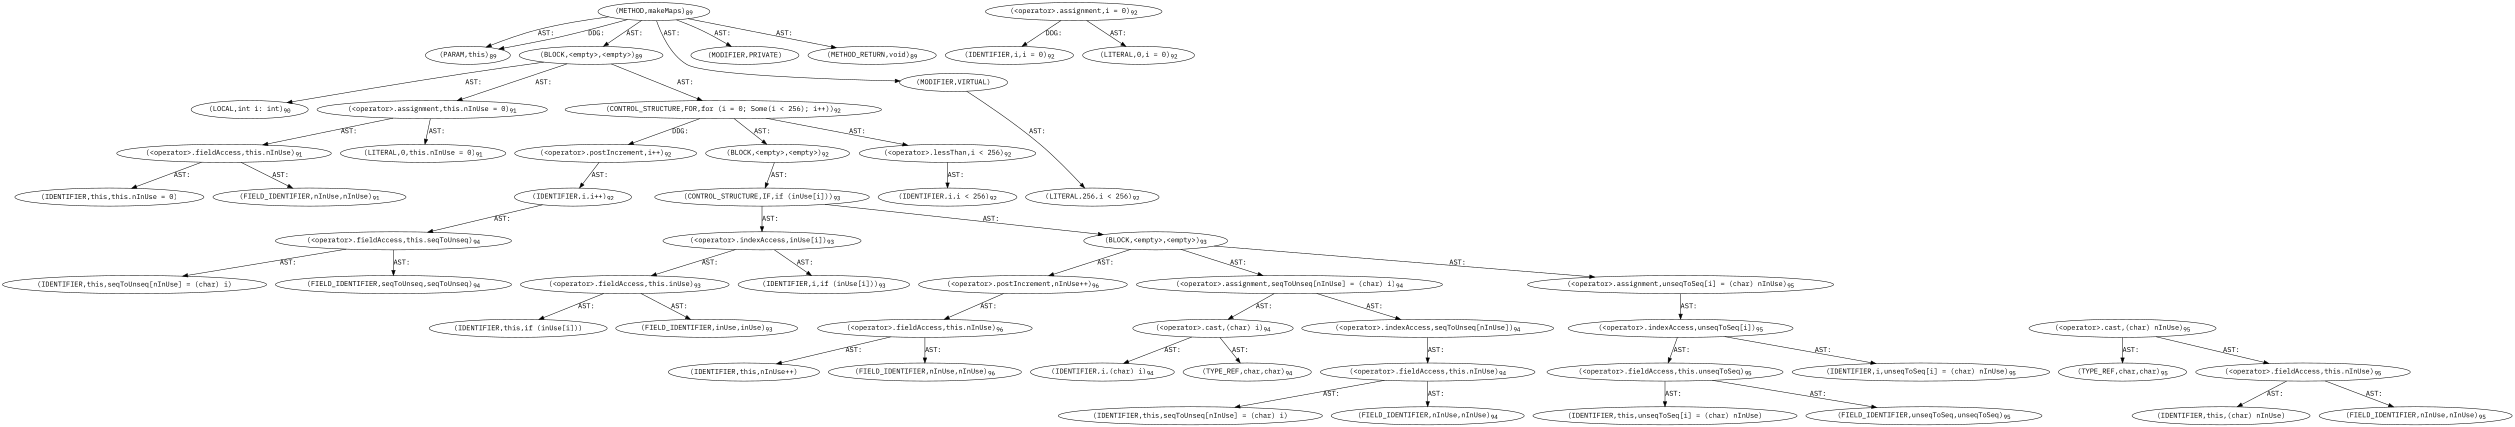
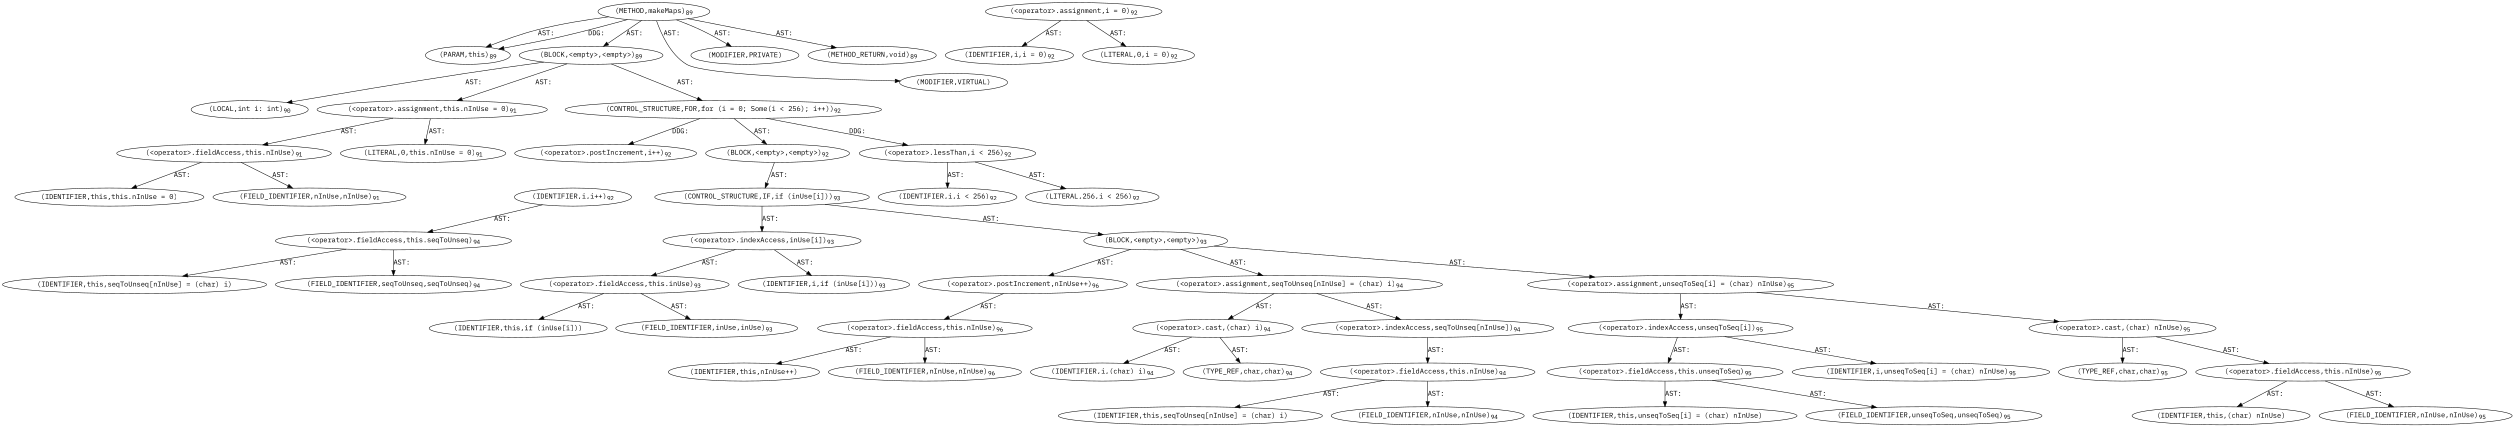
edge "(<operator>.assignment,i = 0)" -> "(IDENTIFIER,i,i = 0)": label "DDG: " -> "AST: "
edge "(CONTROL_STRUCTURE,FOR,for (i = 0; Some(i < 256); i++))" -> "(<operator>.lessThan,i < 256)": label "AST: " -> "DDG: "
edge "(MODIFIER,VIRTUAL)" -> "(LITERAL,256,i < 256)": now "(<operator>.lessThan,i < 256)" -> "(LITERAL,256,i < 256)"
edge "(<operator>.postIncrement,i++)" -> "(IDENTIFIER,i,i++)": removed, label "AST:"
edge "(<operator>.assignment,unseqToSeq[i] = (char) nInUse)" -> "(<operator>.cast,(char) nInUse)": added, label "AST:"
